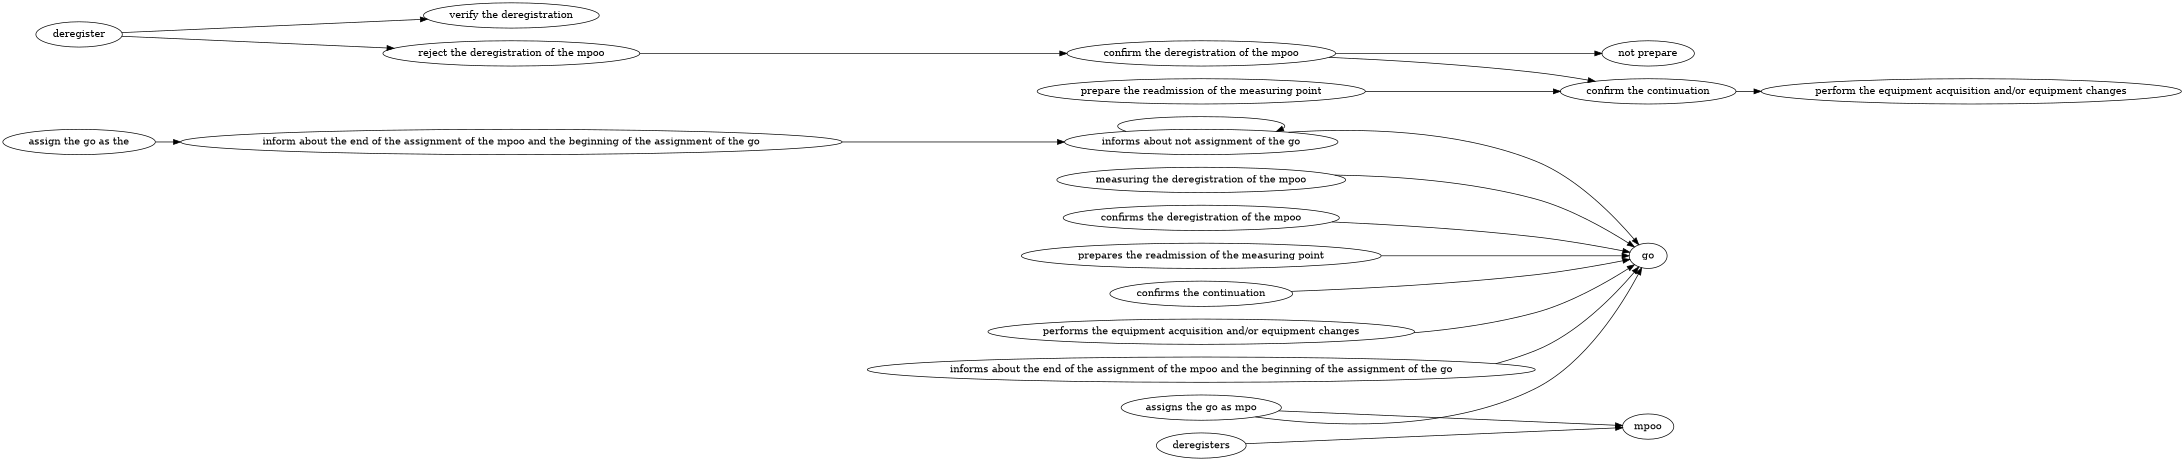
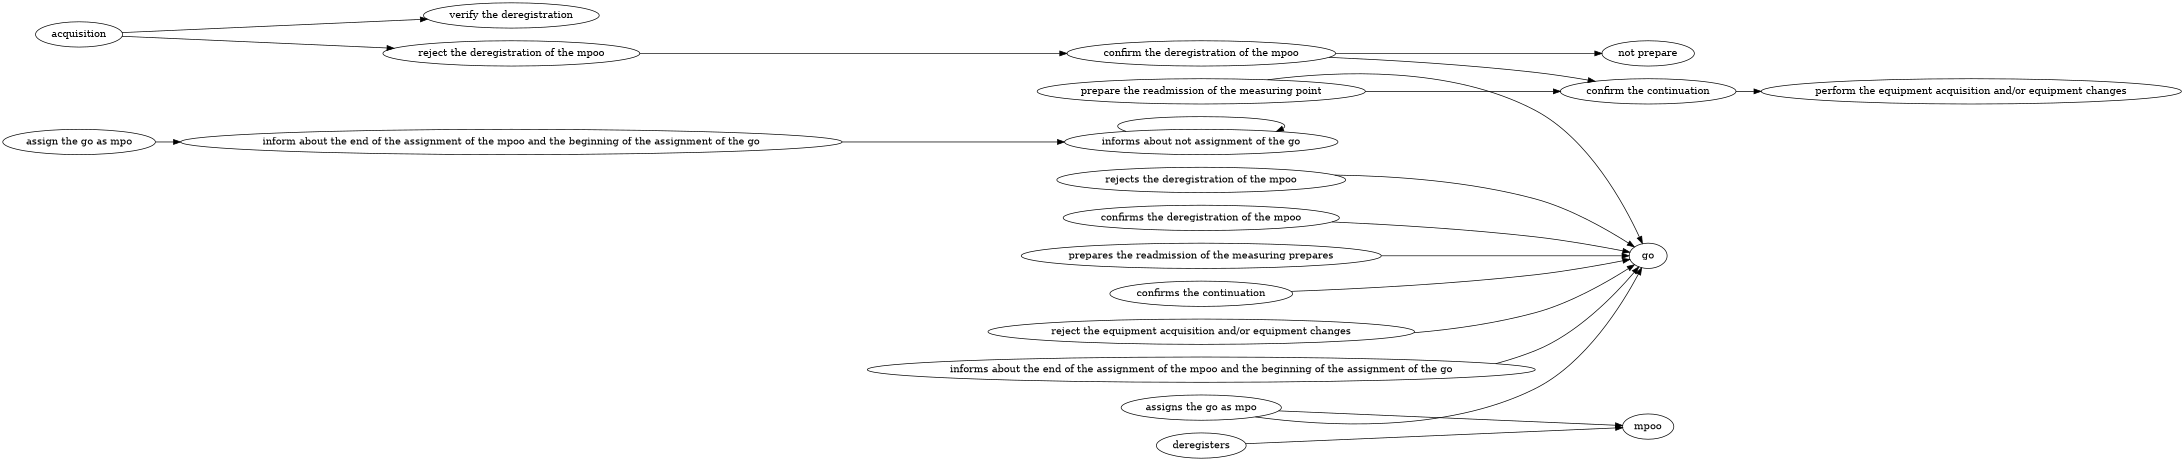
node "deregister": label "deregister" -> "acquisition"
node "assign the go as the": label "assign the go as the" -> "assign the go as mpo"
edge "informs about not assignment of the go" -> "go": now "prepare the readmission of the measuring point" -> "go"
node "measuring the deregistration of the mpoo": label "measuring the deregistration of the mpoo" -> "rejects the deregistration of the mpoo"
node "prepares the readmission of the measuring point": label "prepares the readmission of the measuring point" -> "prepares the readmission of the measuring prepares"
node "performs the equipment acquisition and/or equipment changes": label "performs the equipment acquisition and/or equipment changes" -> "reject the equipment acquisition and/or equipment changes"
